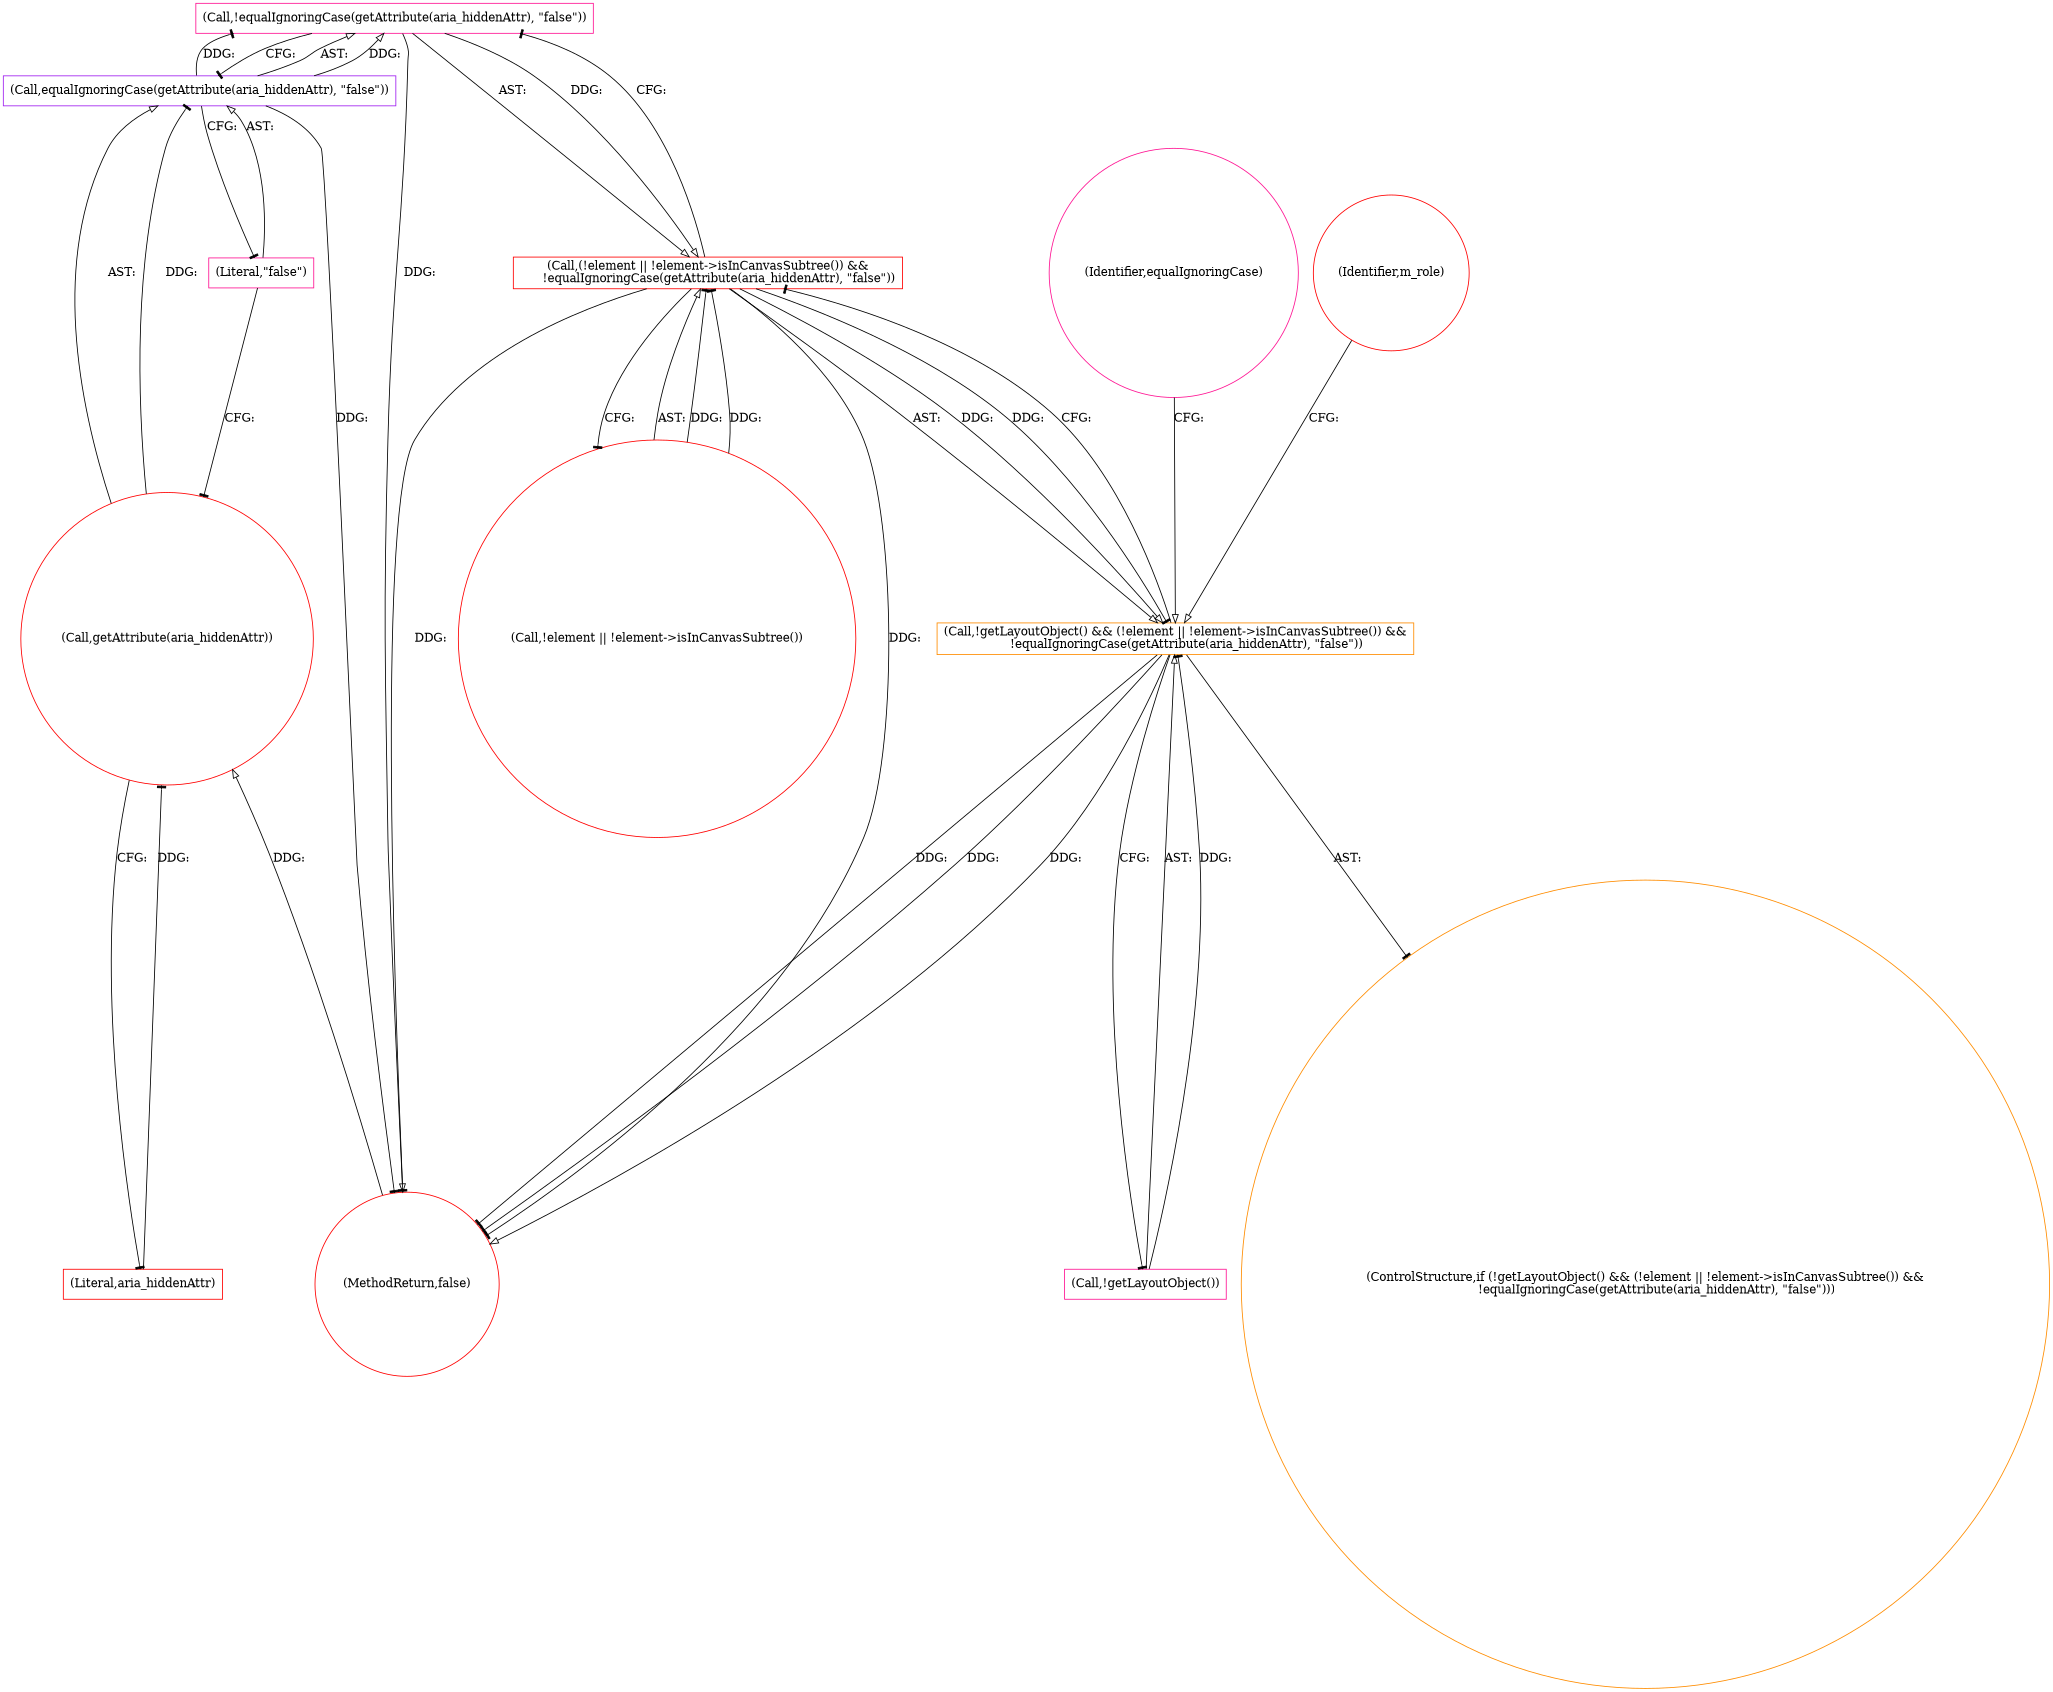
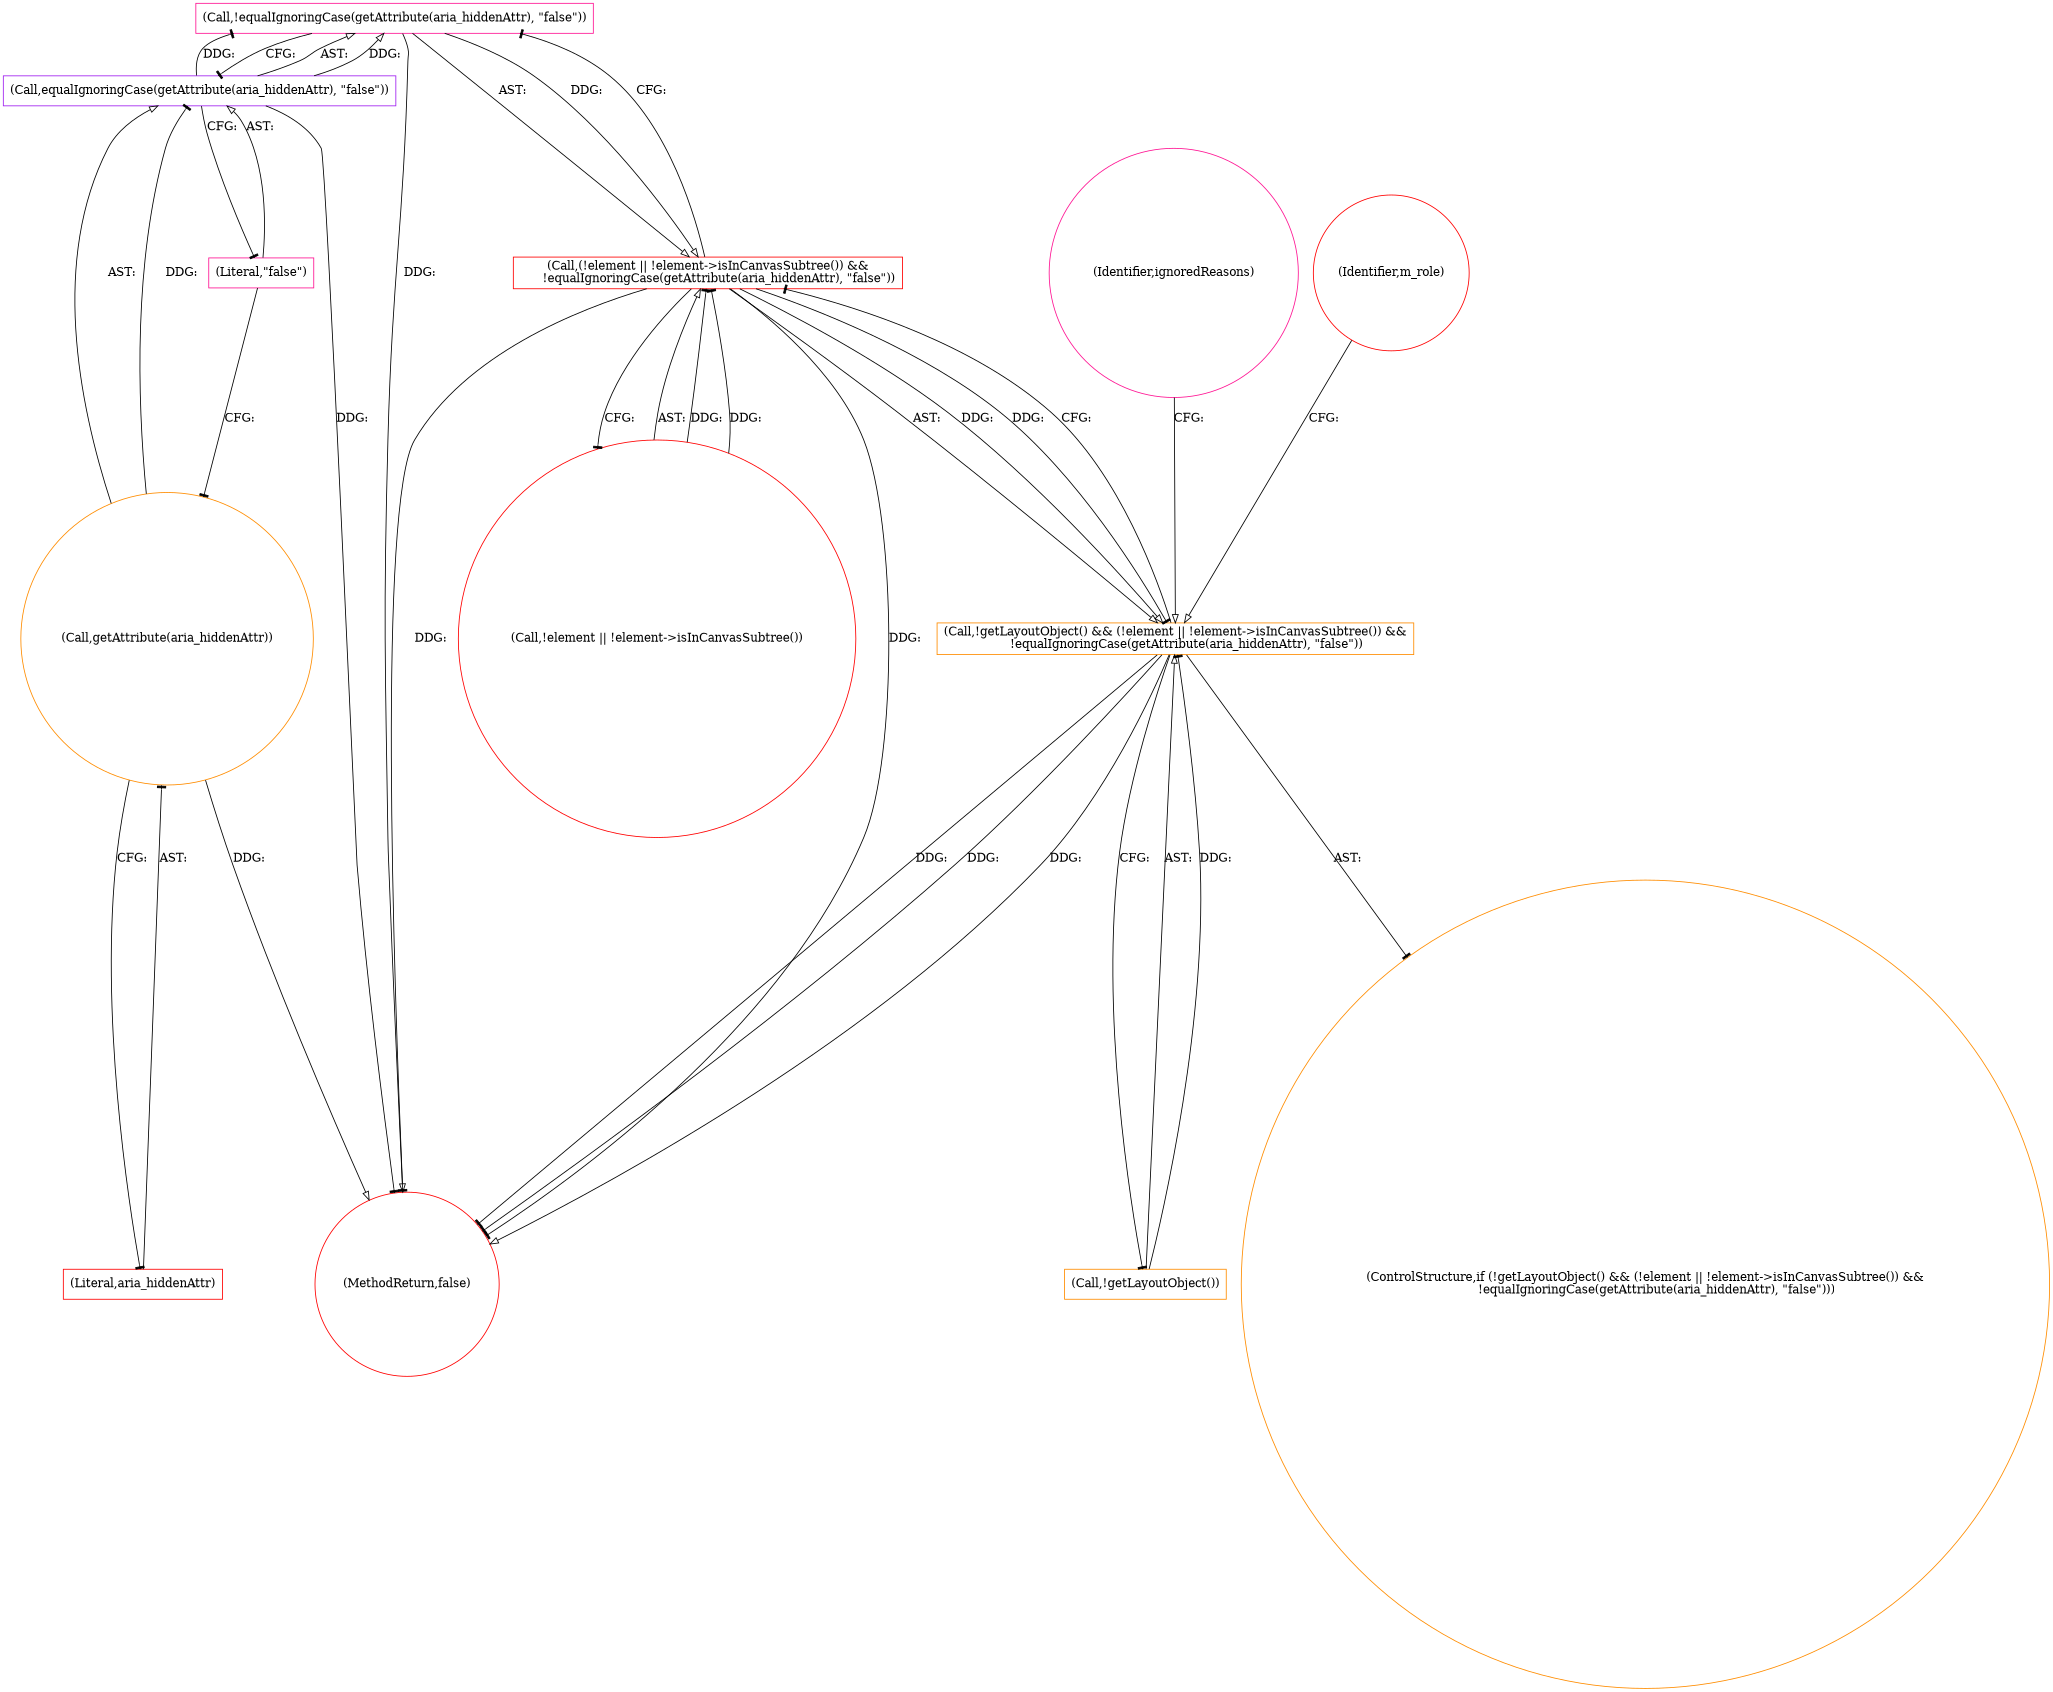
node "(Identifier,equalIgnoringCase)": label "(Identifier,equalIgnoringCase)" -> "(Identifier,ignoredReasons)"
node "(Call,getAttribute(aria_hiddenAttr))": color red -> darkorange
edge "(Literal,aria_hiddenAttr)" -> "(Call,getAttribute(aria_hiddenAttr))": label "DDG: " -> "AST: "
edge "(MethodReturn,false)" -> "(Call,getAttribute(aria_hiddenAttr))": reversed
node "(Call,!getLayoutObject())": color deeppink -> darkorange
